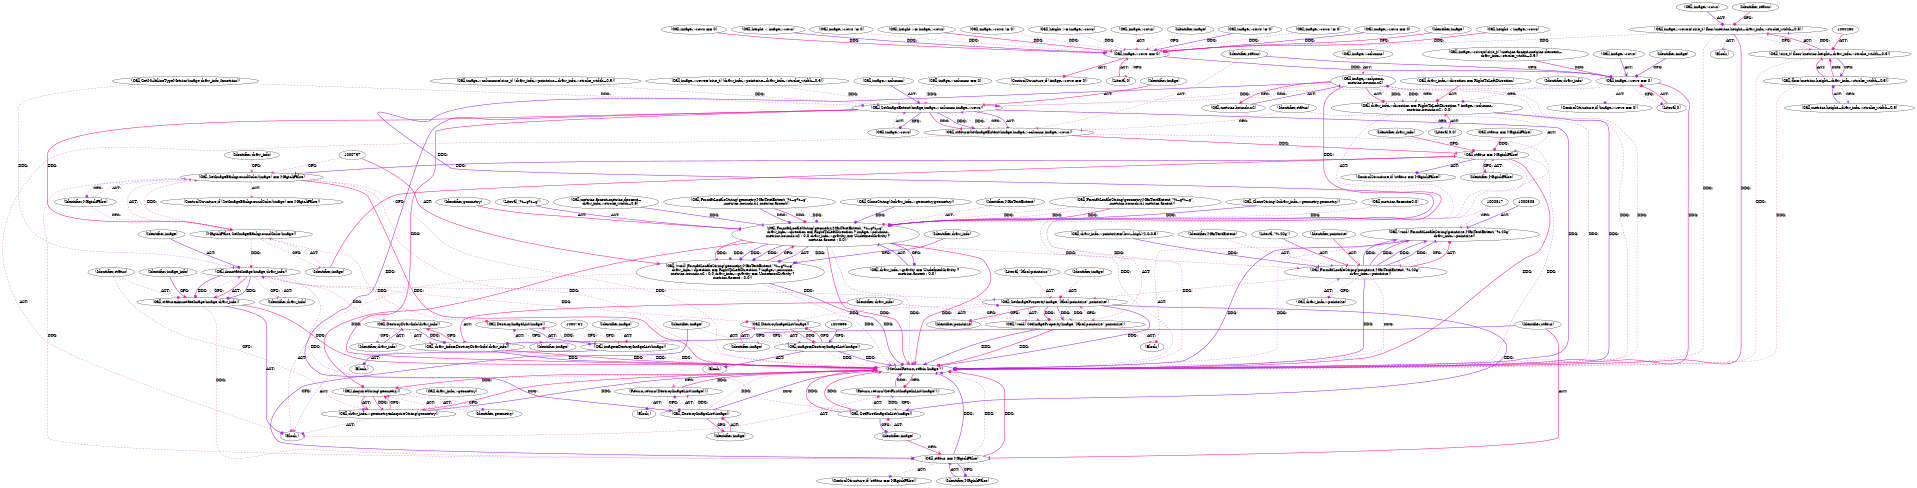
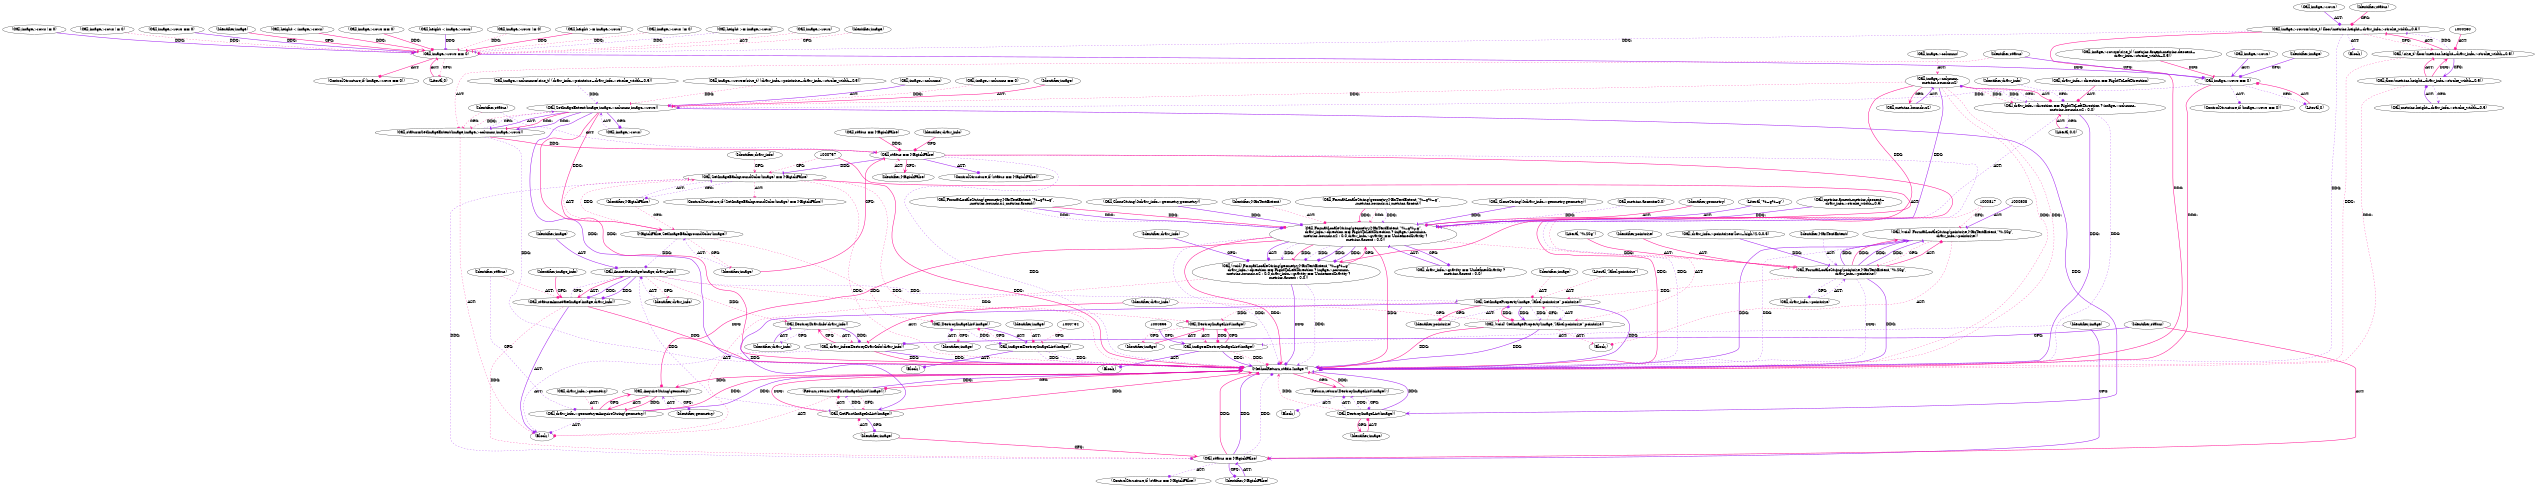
node "(Call,GetMultilineTypeMetrics(image,draw_info,&metrics))": removed
edge "(MagickFalse,SetImageBackgroundColor(image))" -> "(Call,AnnotateImage(image,draw_info))": color deeppink -> purple
edge "(MethodReturn,static Image *)" -> "(Return,return(DestroyImageList(image));)": style dashed -> bold
